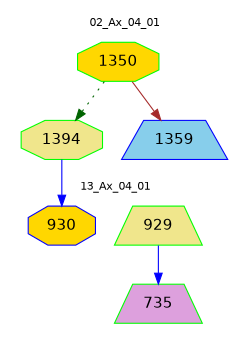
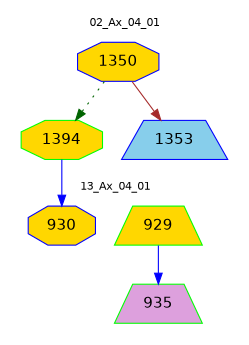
node "1350": color green -> blue
node "1394": fillcolor khaki -> gold
node "1359": label "1359" -> "1353"
node "929": fillcolor khaki -> gold
node "735": label "735" -> "935"
